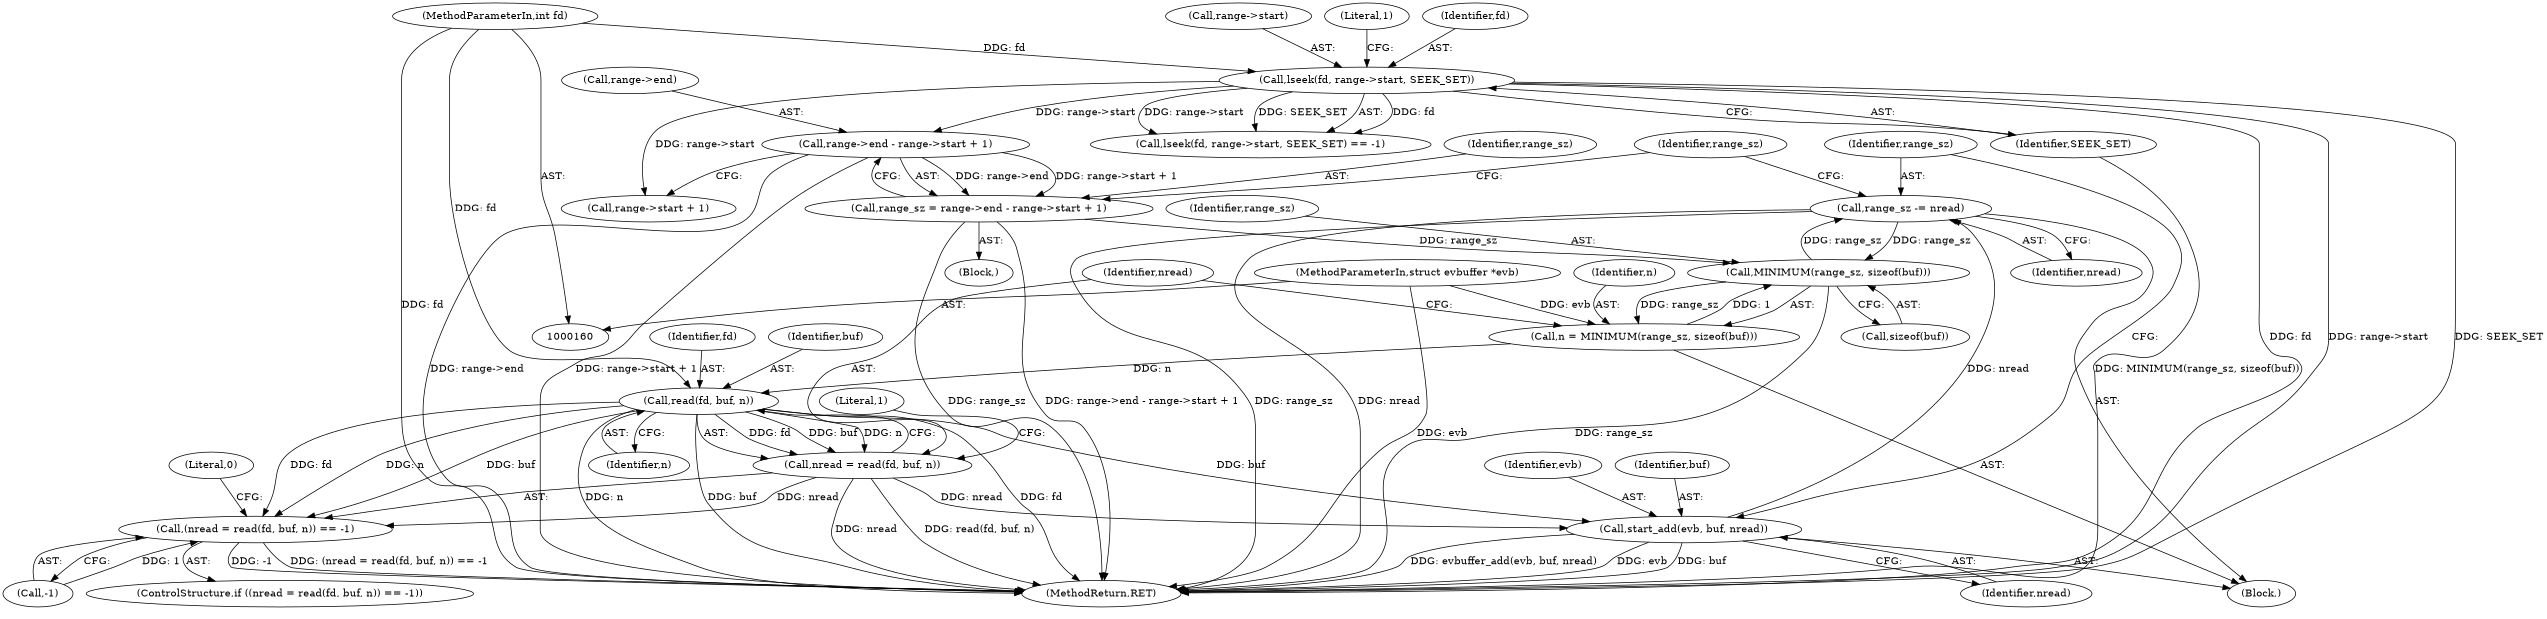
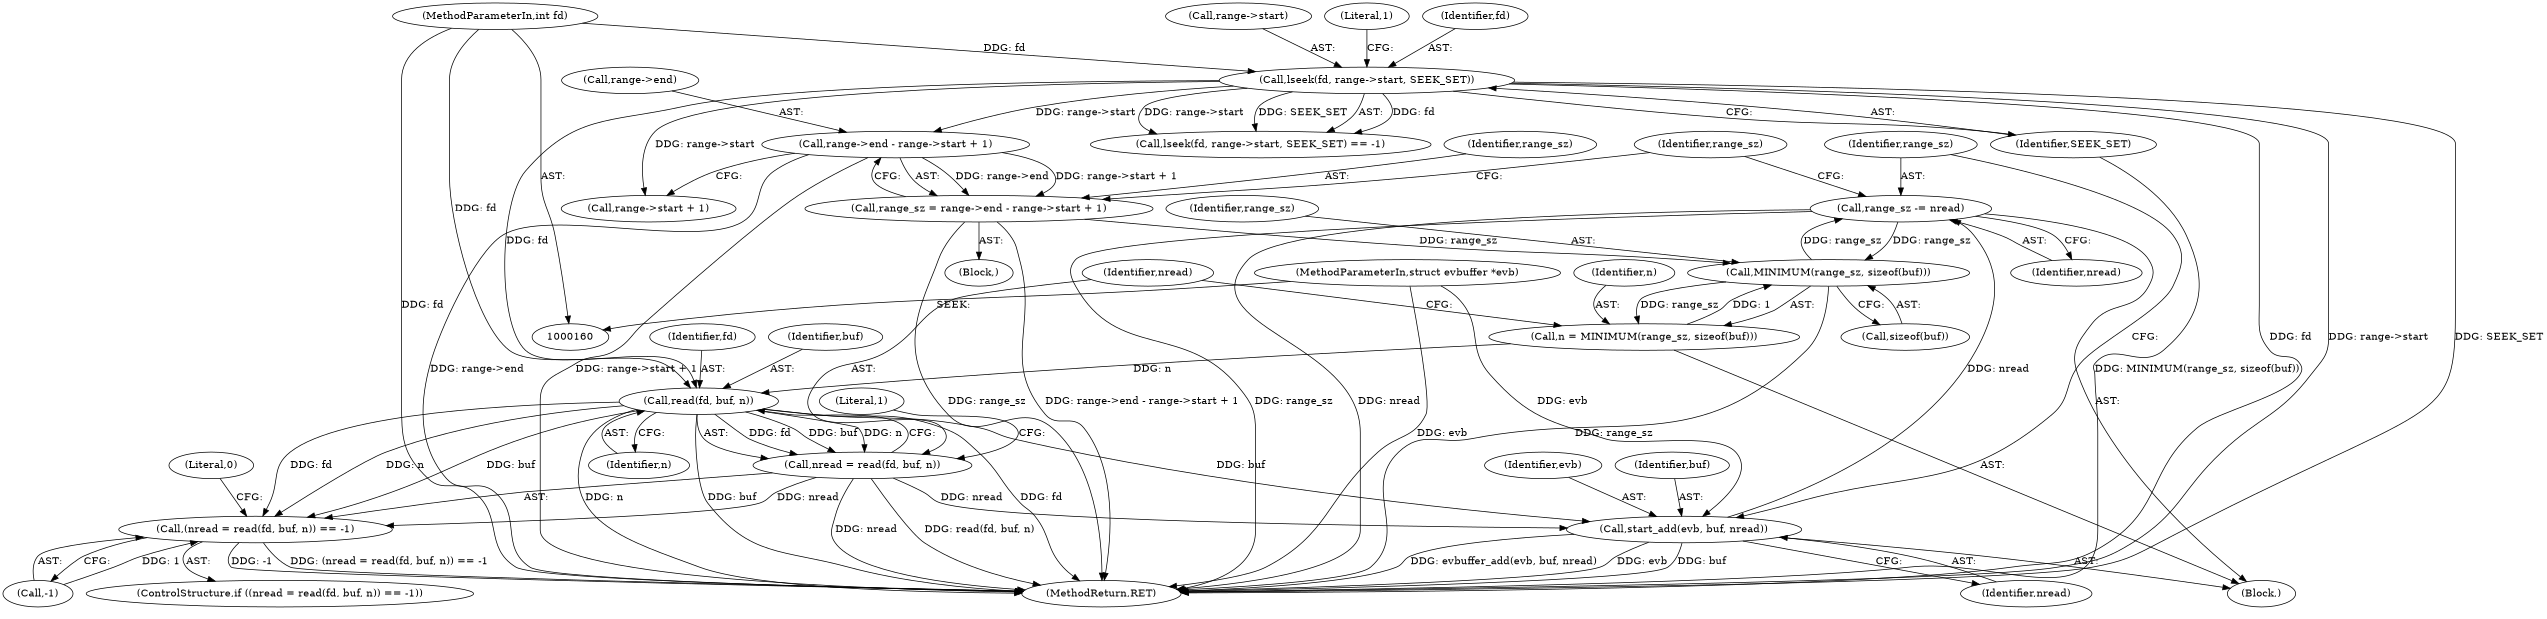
edge "(Call,lseek(fd, range->start, SEEK_SET))" -> "(Call,read(fd, buf, n))": added, label "DDG: fd"
edge "(MethodParameterIn,struct evbuffer *evb)" -> "1000160": label "AST: " -> "SEEK: "
edge "(MethodParameterIn,struct evbuffer *evb)" -> "(Call,n = MINIMUM(range_sz, sizeof(buf)))": now "(MethodParameterIn,struct evbuffer *evb)" -> "(Call,start_add(evb, buf, nread))"
